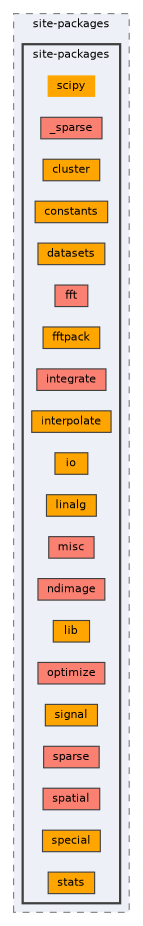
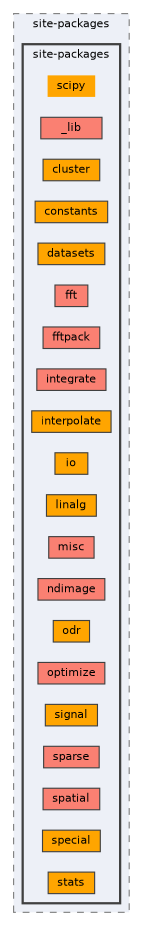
node "_sparse": label "_sparse" -> "_lib"
node "fftpack": fillcolor orange -> salmon
node "lib": label "lib" -> "odr"
